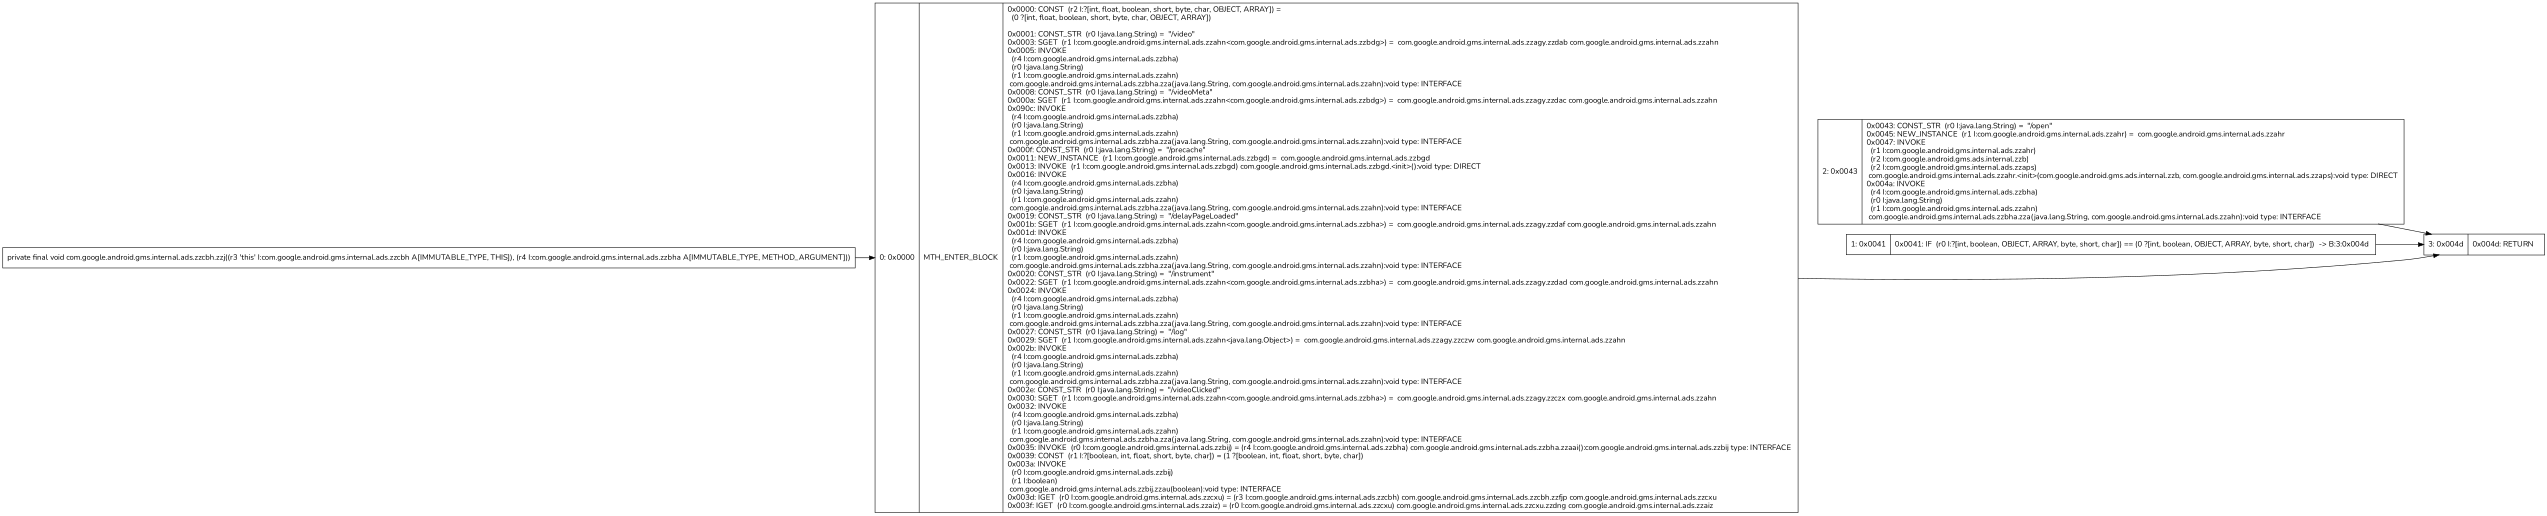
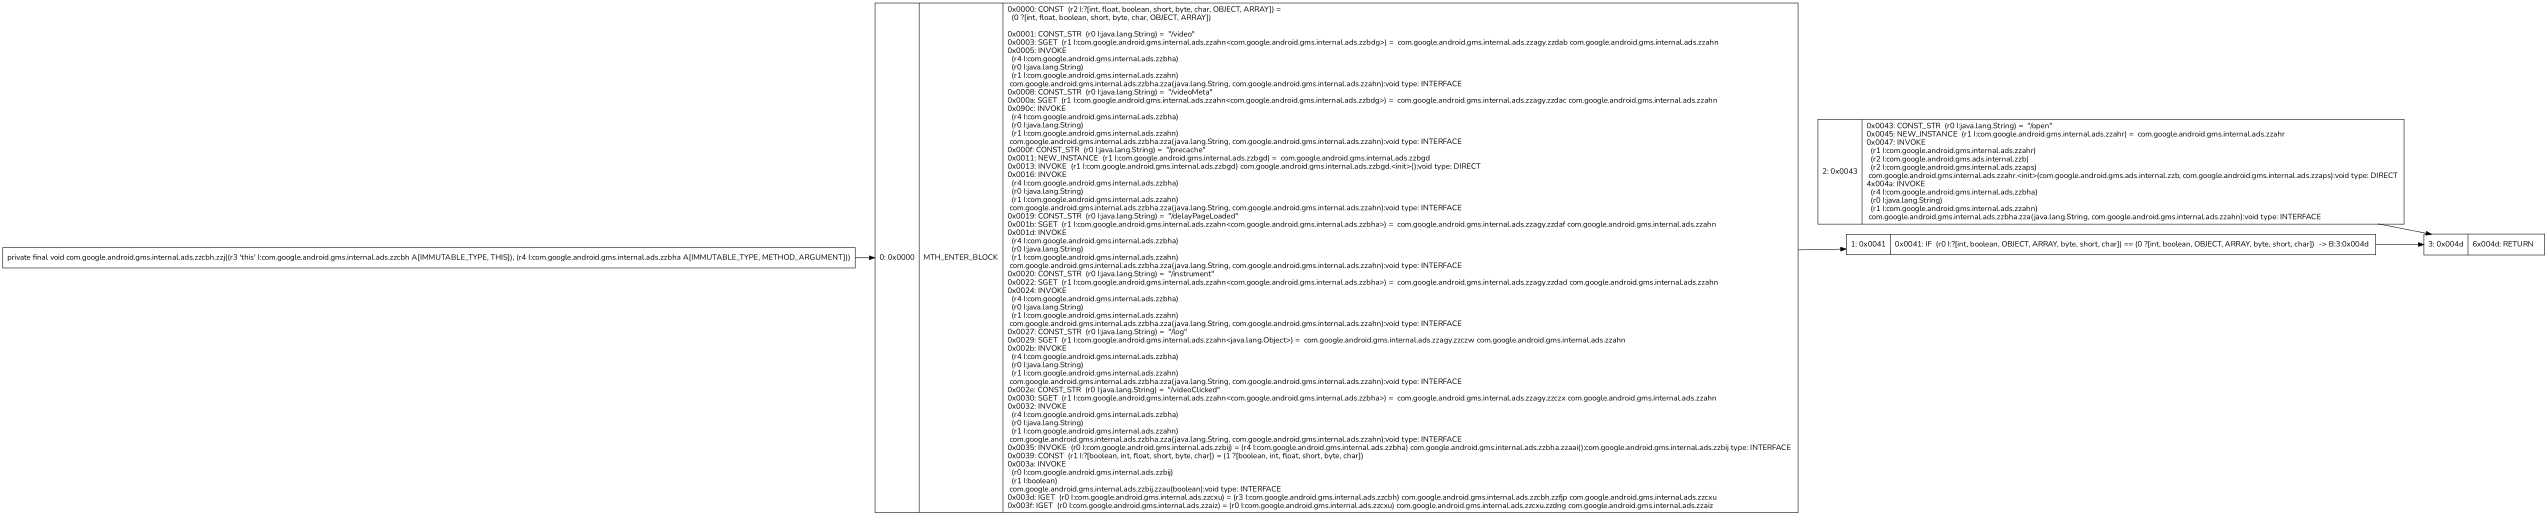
node "2: 0x0043": text "0x004a: INVOKE" -> "4x004a: INVOKE"
node "3: 0x004d": text "0x004d: RETURN" -> "6x004d: RETURN"
edge "0: 0x0000" -> "3: 0x004d": now "0: 0x0000" -> "1: 0x0041"
